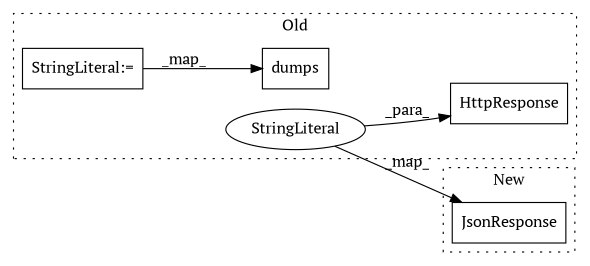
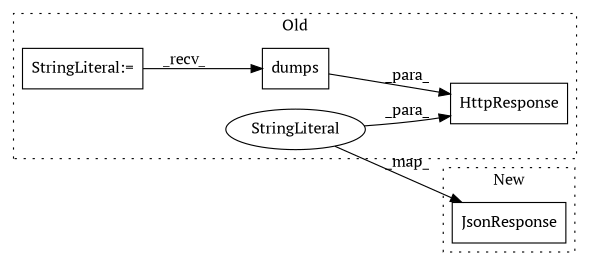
edge "StringLiteral:=" -> "dumps": label "_map_" -> "_recv_"
edge "dumps" -> "HttpResponse": added, label "_para_"
